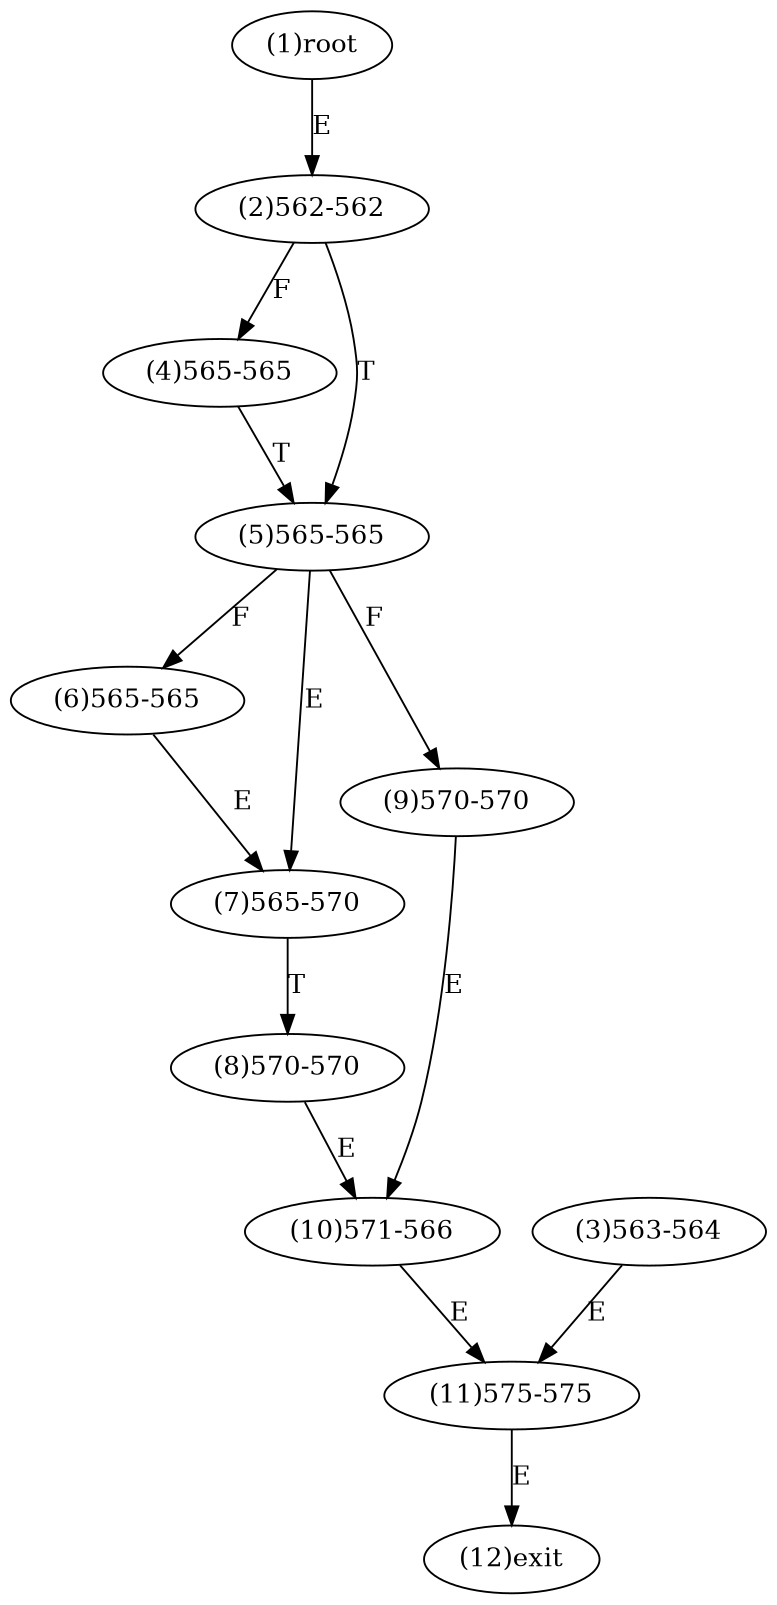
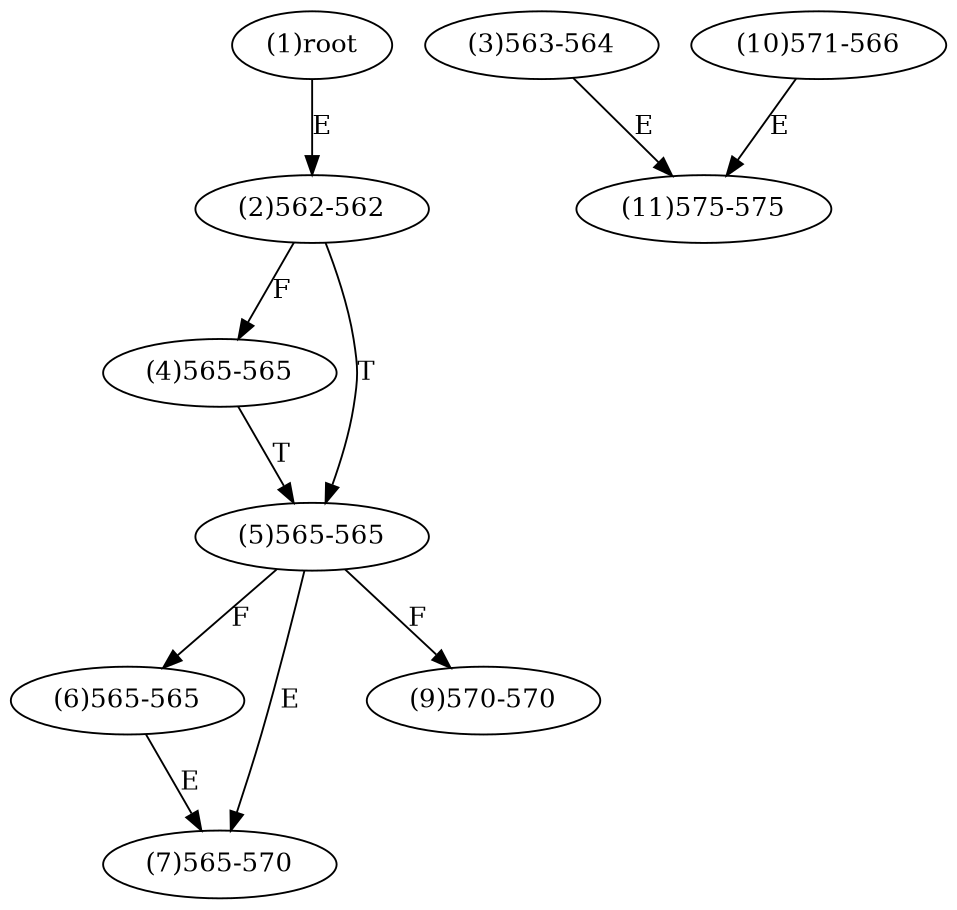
edge "(9)570-570" -> "(10)571-566": removed, label "E"
node "(8)570-570": removed
node "(12)exit": removed
